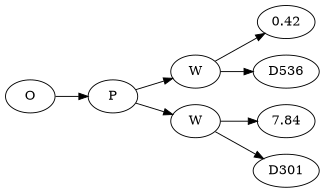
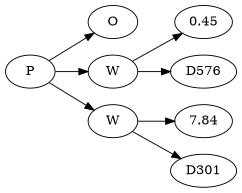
node "0.42": label "0.42" -> "0.45"
node "D536": label "D536" -> "D576"
edge "O" -> "P": reversed
